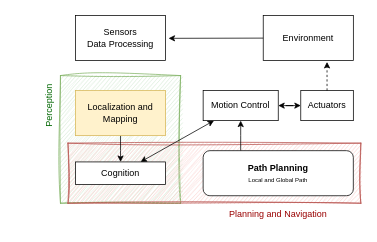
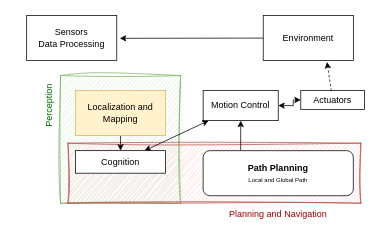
node "Sensors Data Processing": moved (120, 38) -> (72, 38)
node "Actuators": size 53x30 -> 64x19
node "Cognition": moved (120, 173) -> (120, 162)
